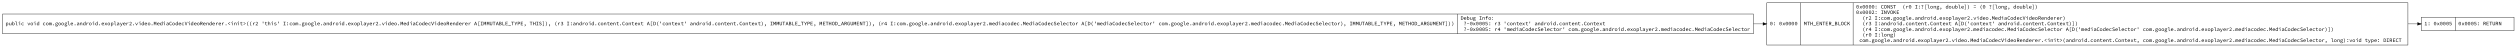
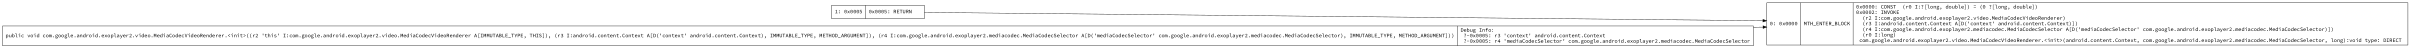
edge "0: 0x0000" -> "1: 0x0005": reversed
